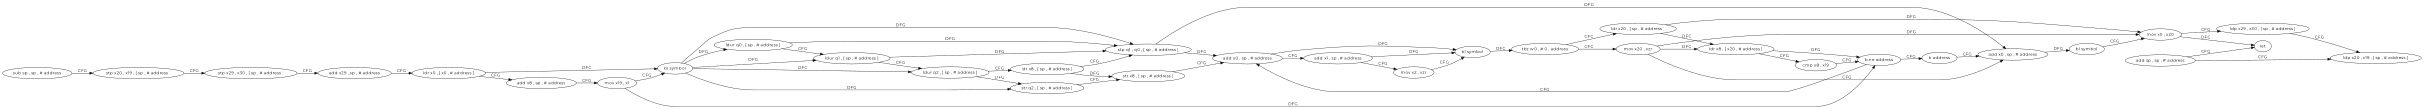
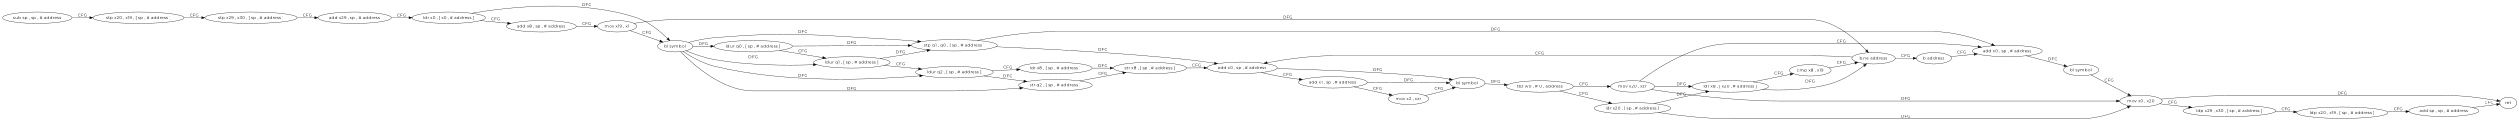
edge "add sp , sp , # address" -> "ldp x20 , x19 , [ sp , # address ]": reversed
edge "ldr x8 , [ sp , # address ]" -> "stp q1 , q0 , [ sp , # address ]": removed, label "CFG"
